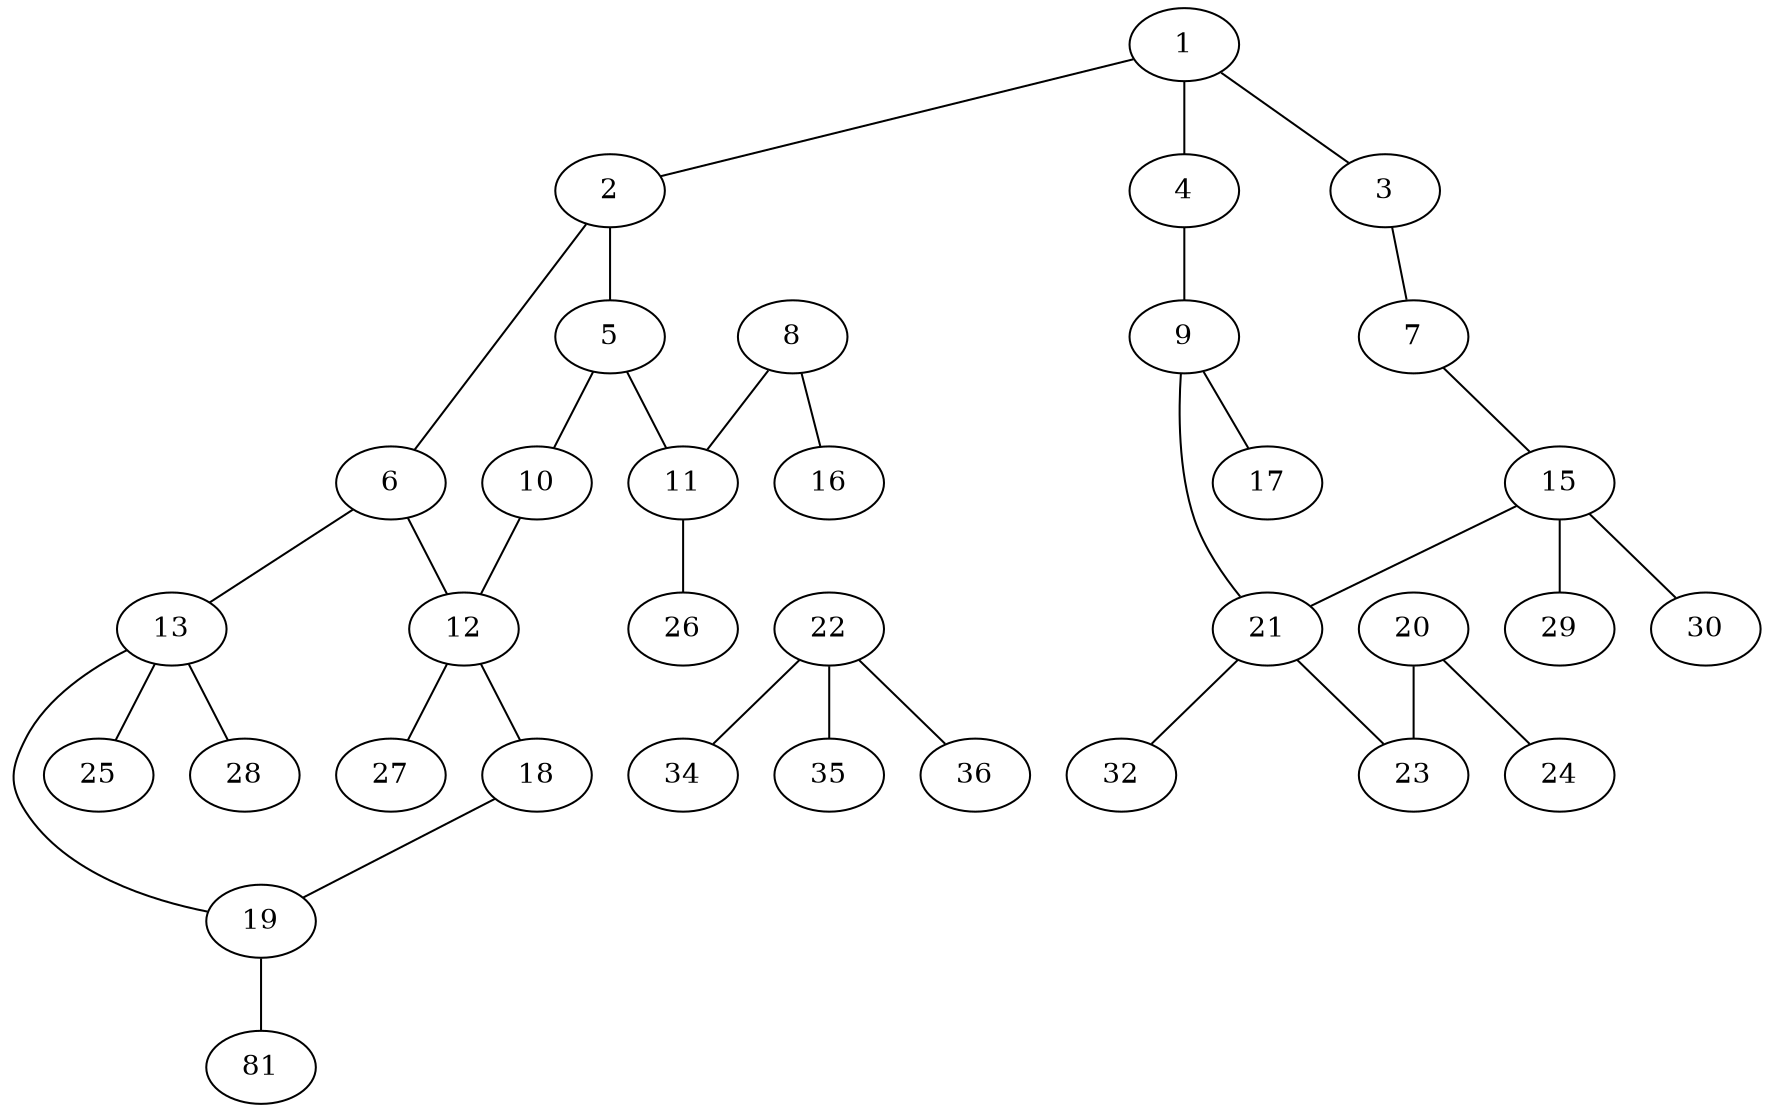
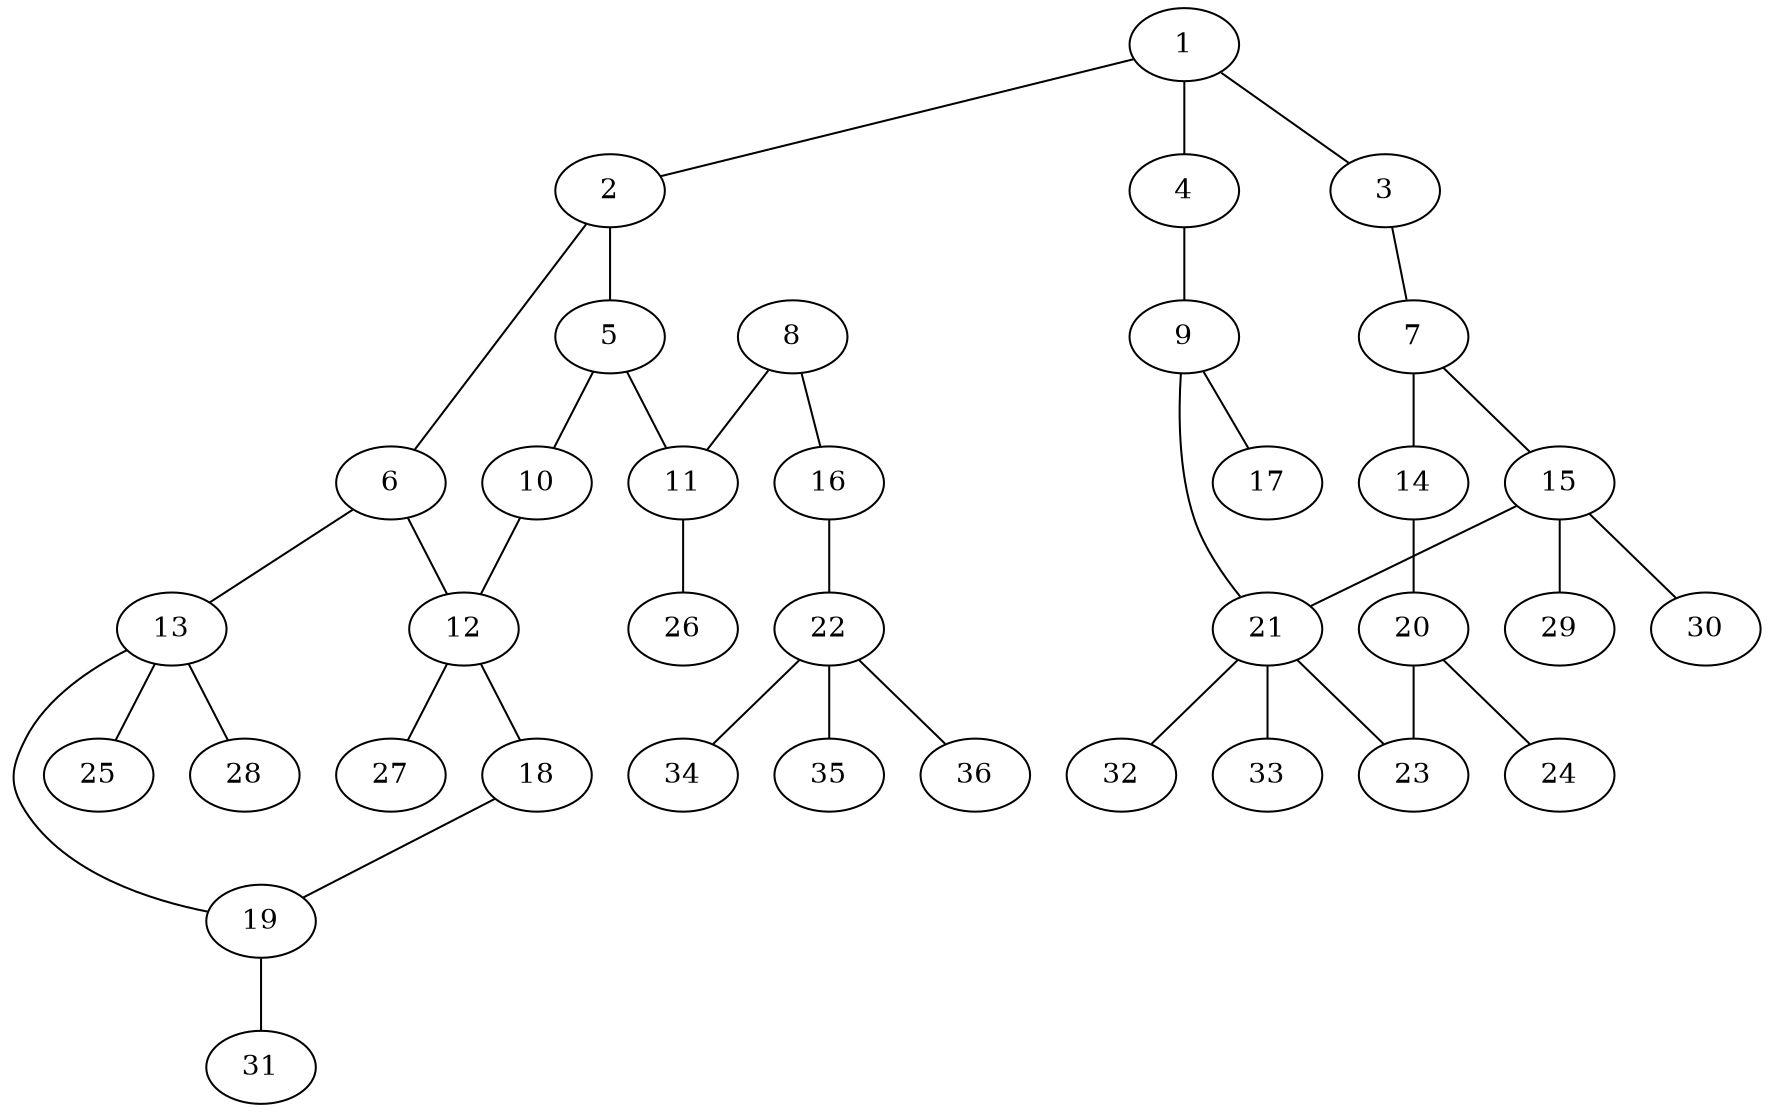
node "14": added
edge "16" -- "22": added
node "33": added
node "81": label "81" -> "31"
